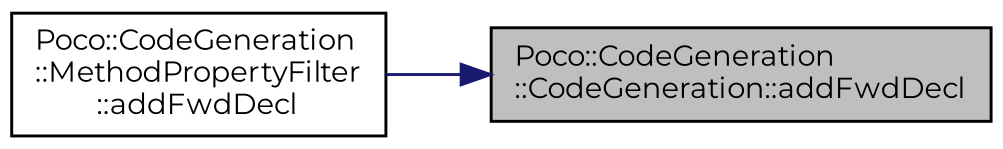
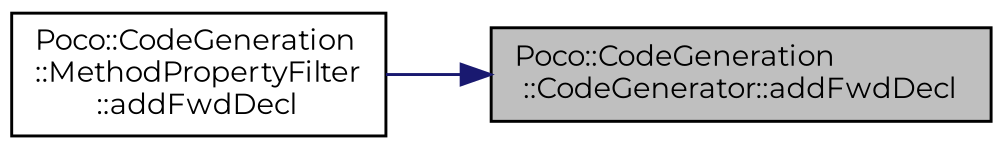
node "Poco::CodeGeneration ::CodeGeneration::addFwdDecl": label "Poco::CodeGeneration ::CodeGeneration::addFwdDecl" -> "Poco::CodeGeneration ::CodeGenerator::addFwdDecl"
